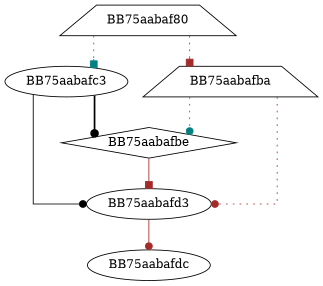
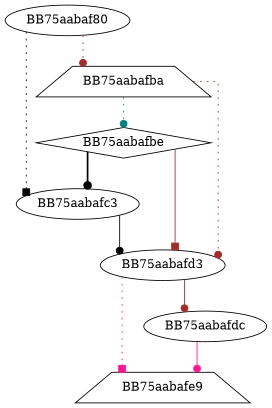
node "BB75aabaf80": shape trapezium -> ellipse
edge "BB75aabaf80" -> "BB75aabafc3": color teal -> black
edge "BB75aabaf80" -> "BB75aabafba": arrowhead box -> dot
edge "BB75aabafc3" -> "BB75aabafbe": reversed
node "BB75aabafe9": added
